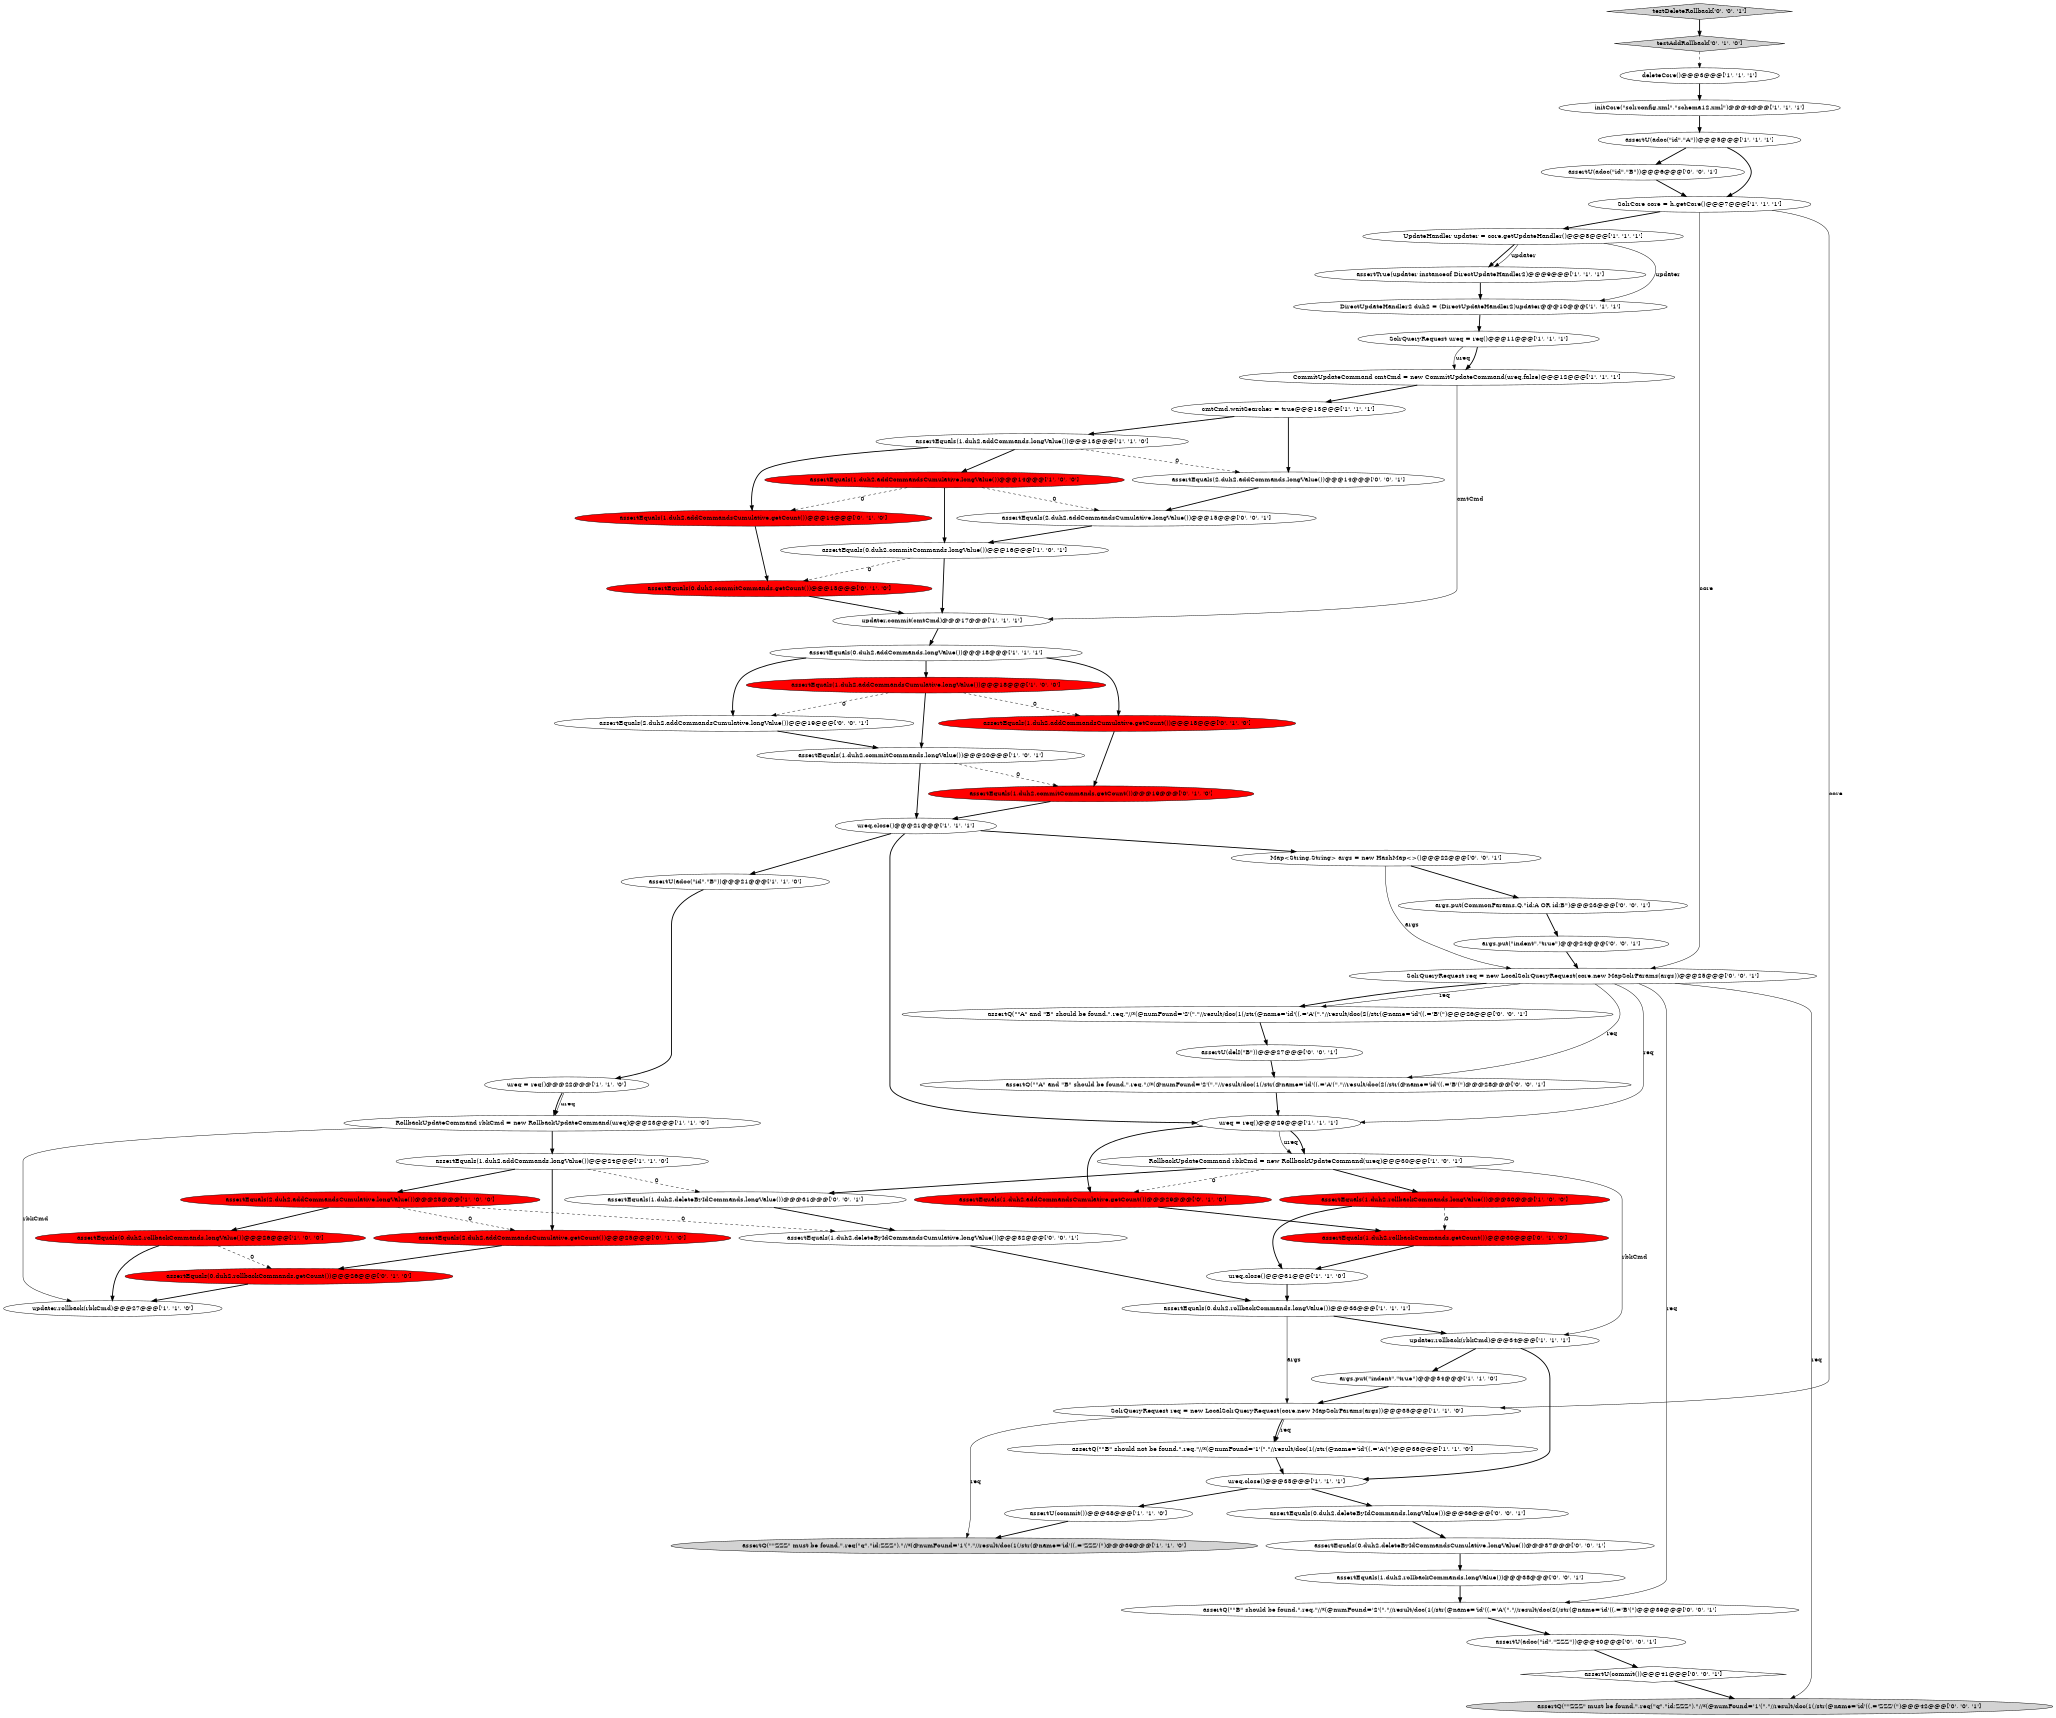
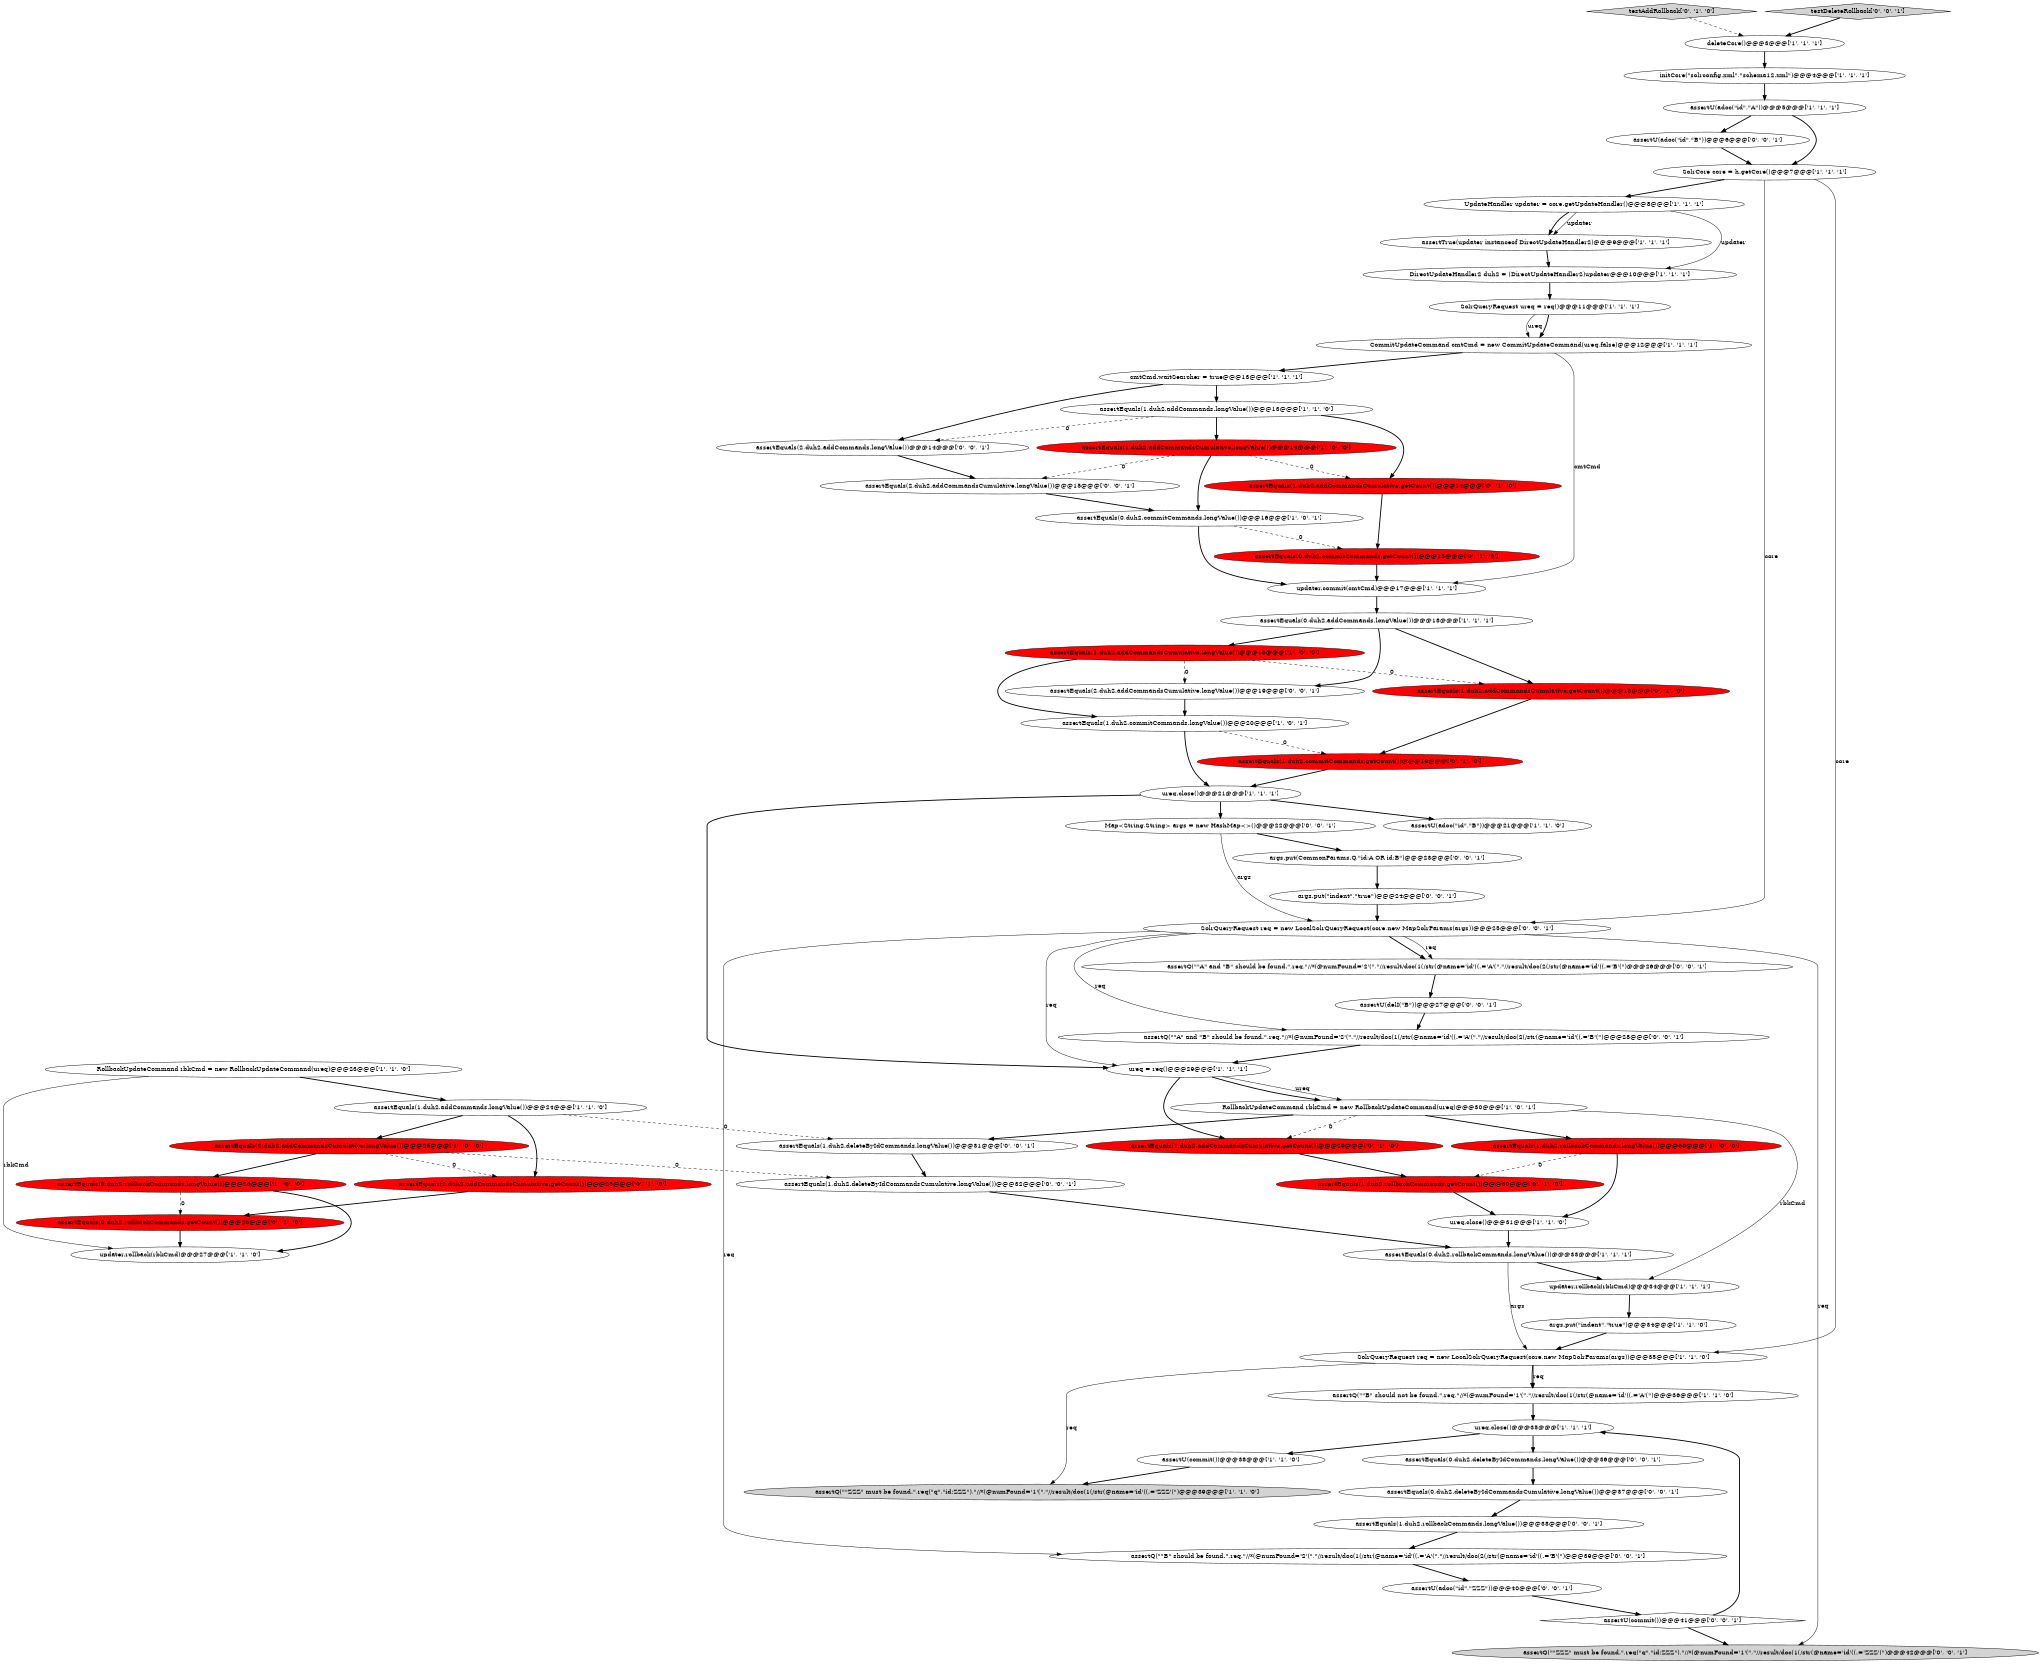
edge "testDeleteRollback['0', '0', '1']" -> "testAddRollback['0', '1', '0']": now "testDeleteRollback['0', '0', '1']" -> "deleteCore()@@@3@@@['1', '1', '1']"
node "ureq = req()@@@22@@@['1', '1', '0']": removed
edge "updater.rollback(rbkCmd)@@@34@@@['1', '1', '1']" -> "ureq.close()@@@35@@@['1', '1', '1']": now "assertU(commit())@@@41@@@['0', '0', '1']" -> "ureq.close()@@@35@@@['1', '1', '1']"
